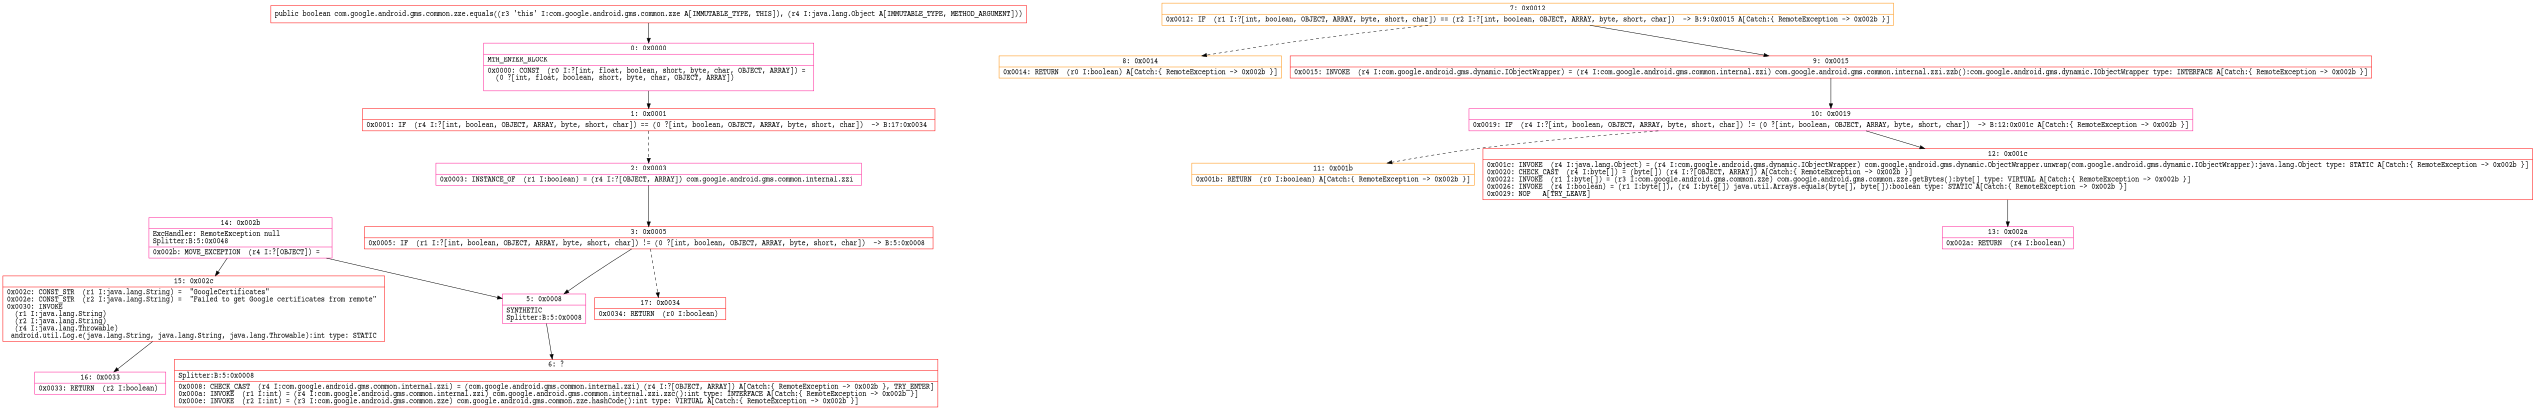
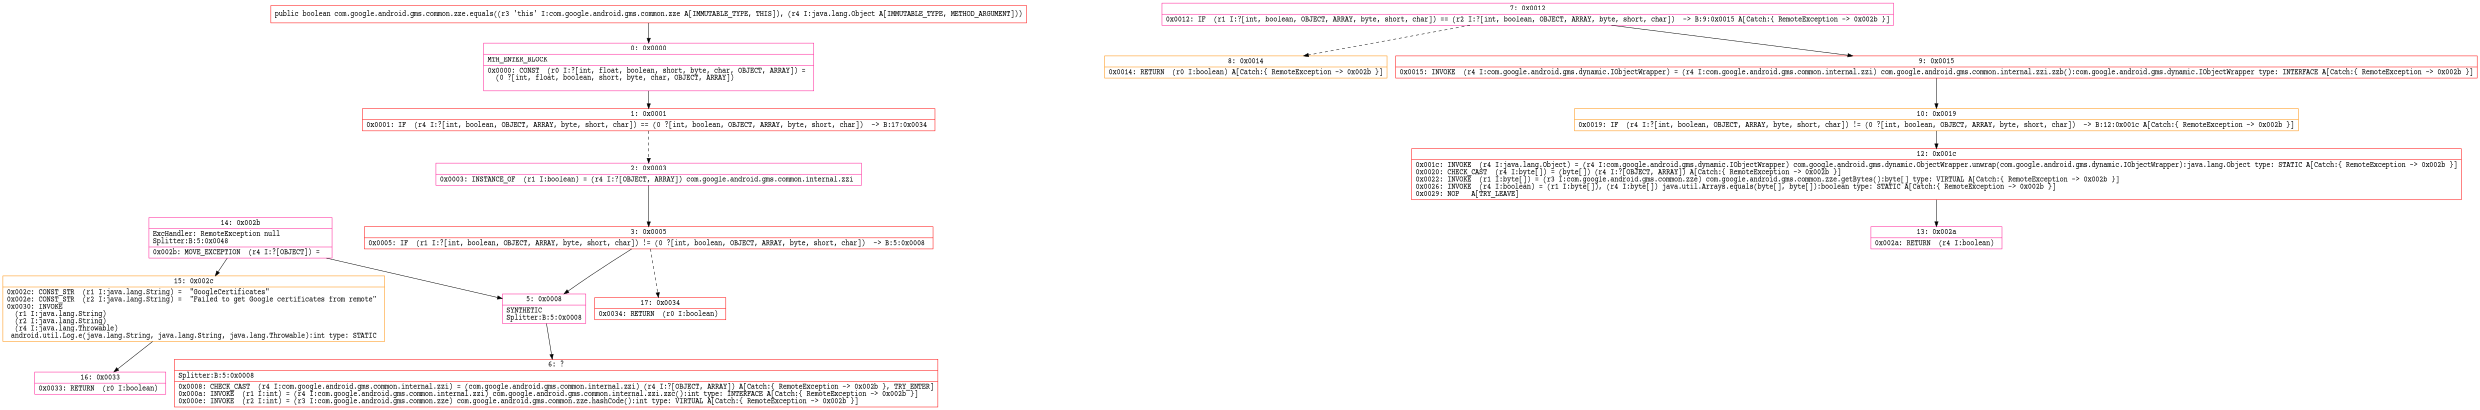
node "7: 0x0012": color darkorange -> deeppink
node "10: 0x0019": color deeppink -> darkorange
node "11: 0x001b": removed
node "15: 0x002c": color red -> darkorange
node "16: 0x0033": text "0x0033: RETURN  (r2 I:boolean)" -> "0x0033: RETURN  (r0 I:boolean)"
